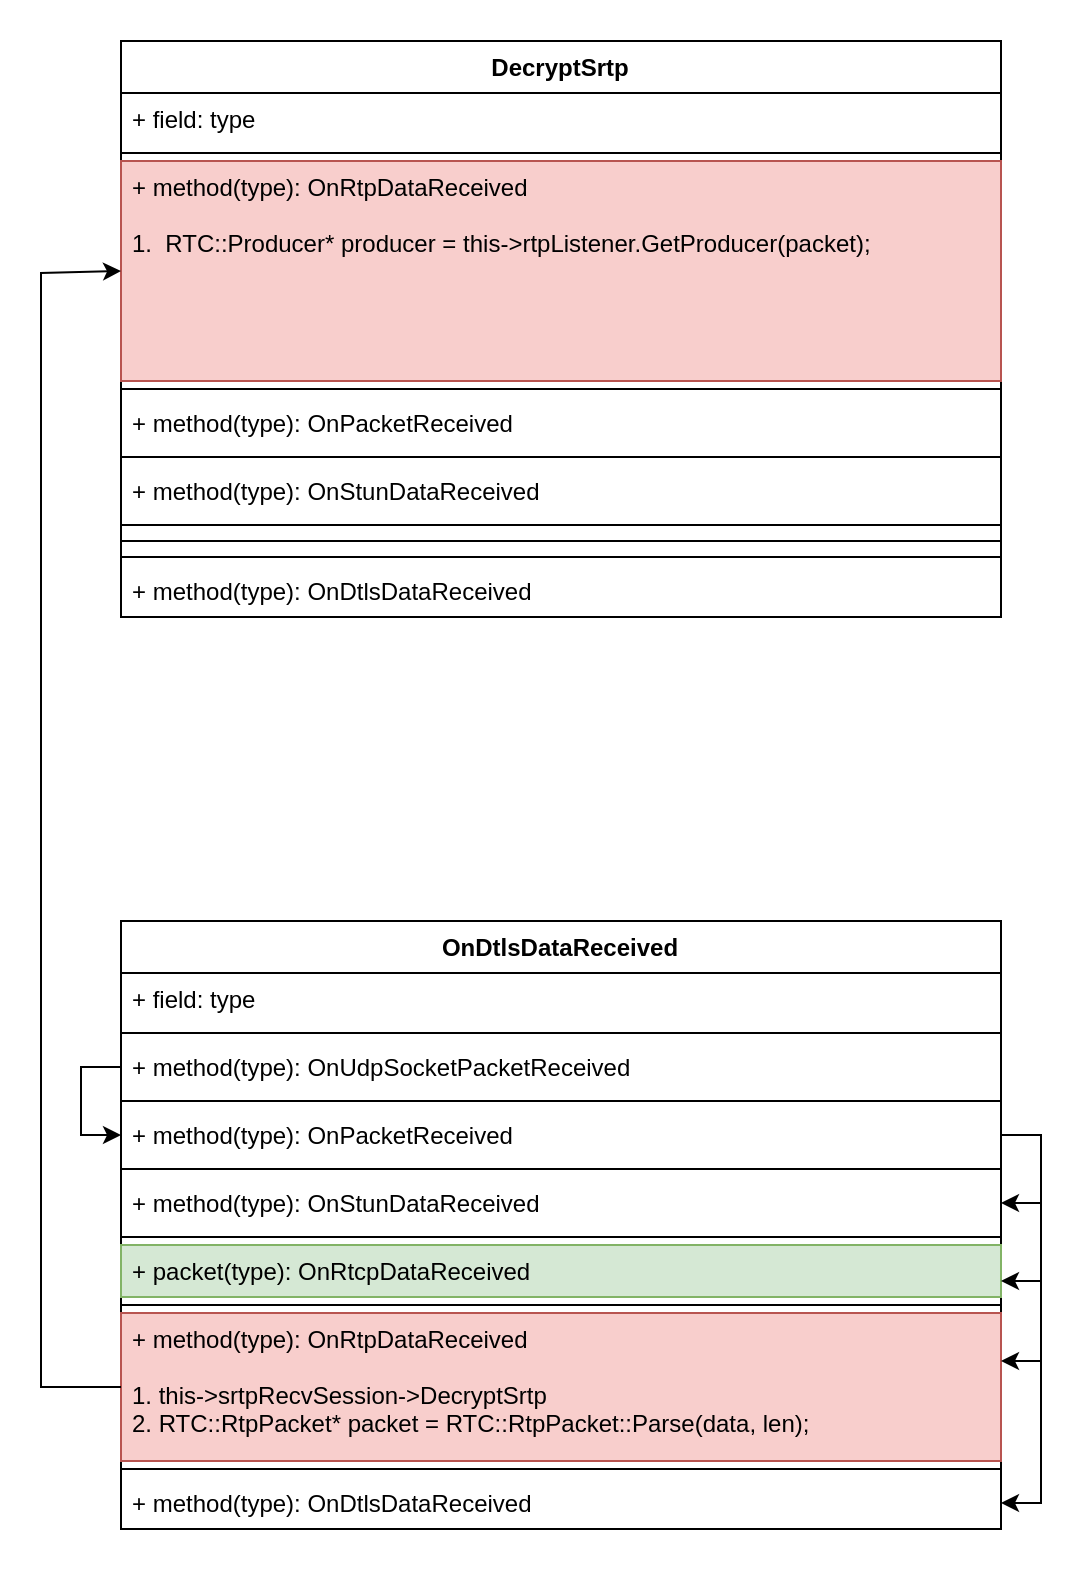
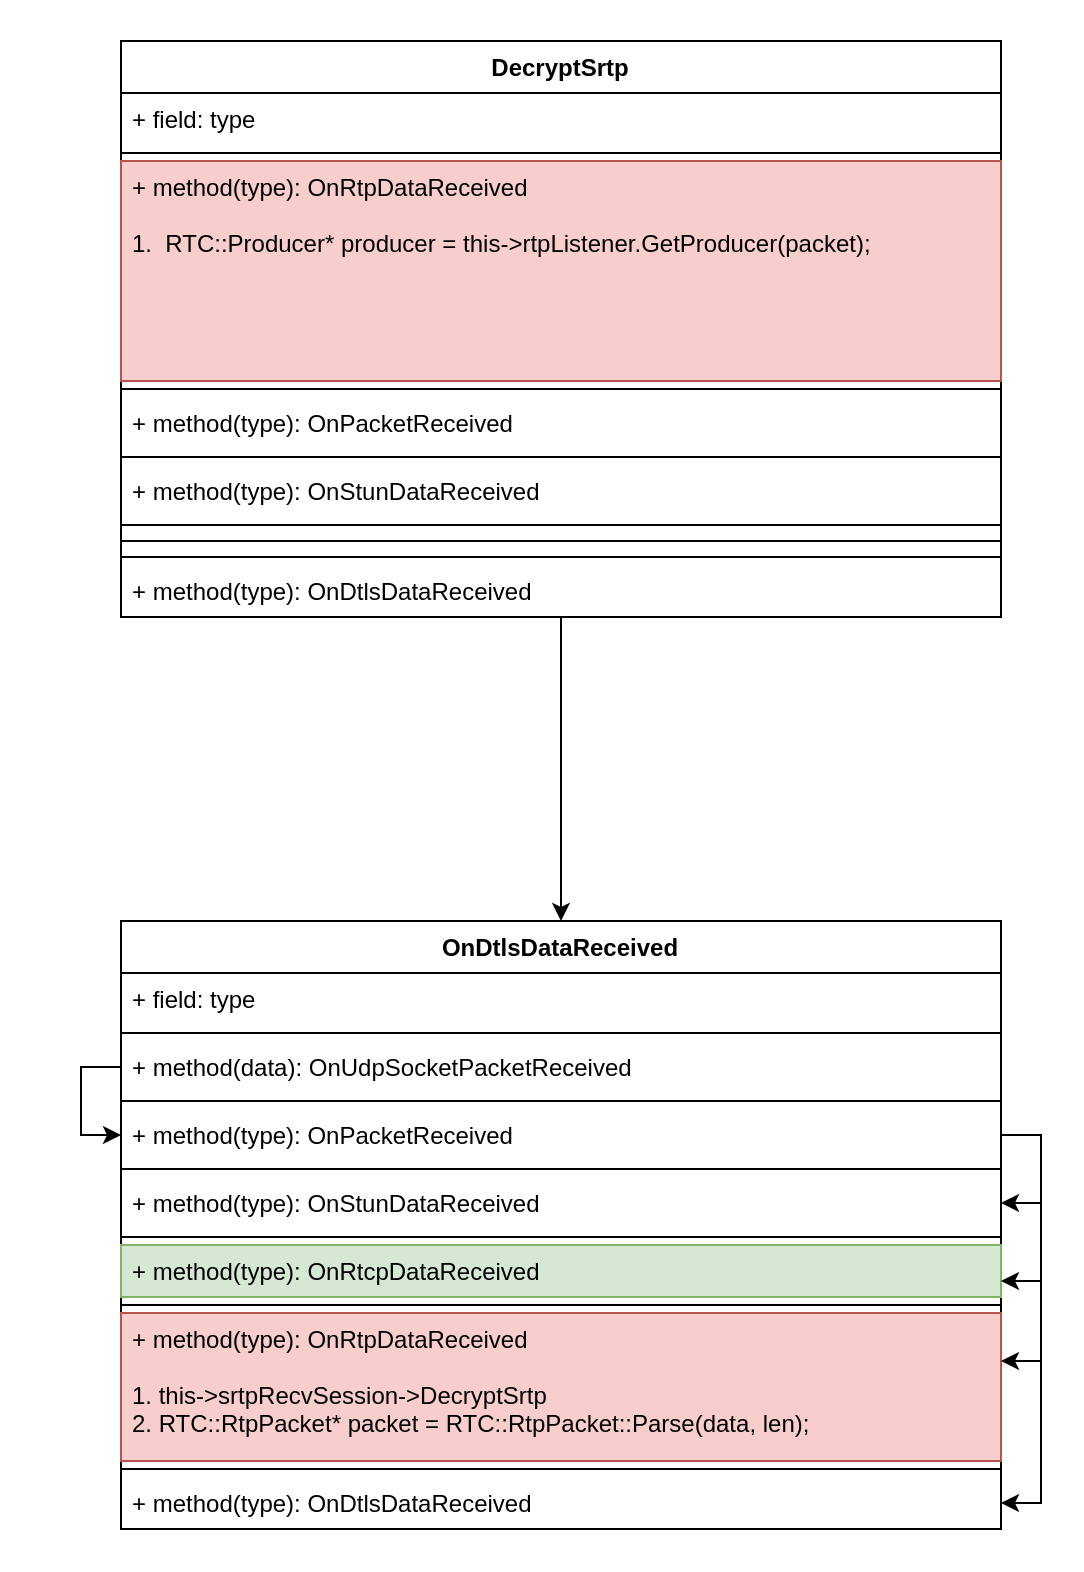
edge "DecryptSrtp" -> "OnDtlsDataReceived": added
edge "+ method(type): OnRtpDataReceived 1. this->srtpRecvSession->DecryptSrtp 2. RTC::RtpPacket* packet = RTC::RtpPacket::Parse(data, len);" -> "+ method(type): OnRtpDataReceived 1. RTC::Producer* producer = this->rtpListener.GetProducer(packet);": removed
node "+ method(type): OnUdpSocketPacketReceived": label "+ method(type): OnUdpSocketPacketReceived" -> "+ method(data): OnUdpSocketPacketReceived"
node "+ packet(type): OnRtcpDataReceived": label "+ packet(type): OnRtcpDataReceived" -> "+ method(type): OnRtcpDataReceived"
